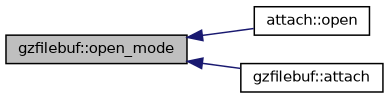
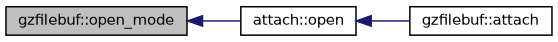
edge "gzfilebuf::attach" -> "gzfilebuf::open_mode": now "gzfilebuf::attach" -> "attach::open"
